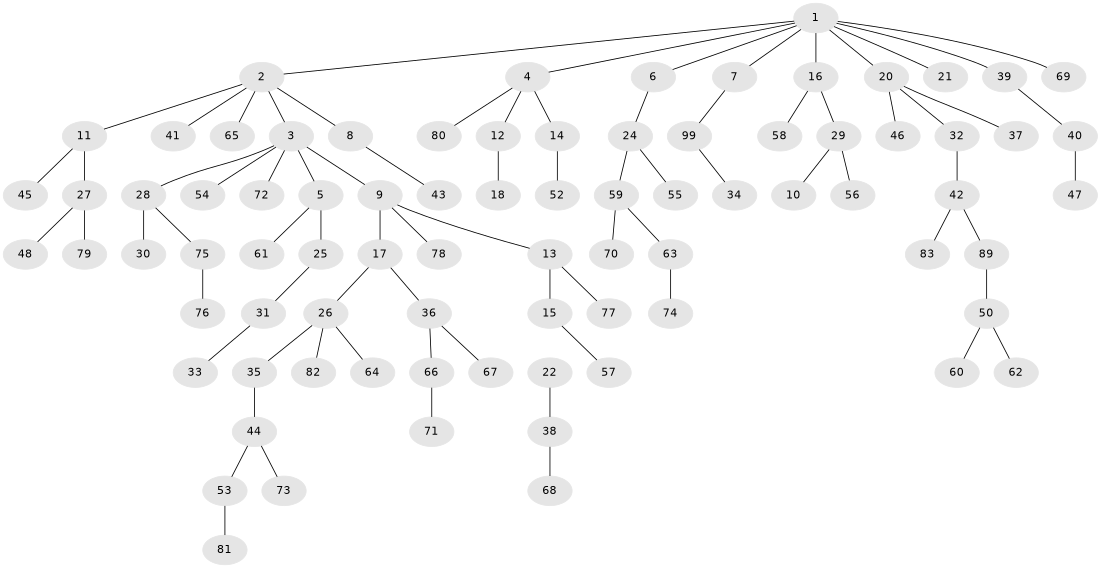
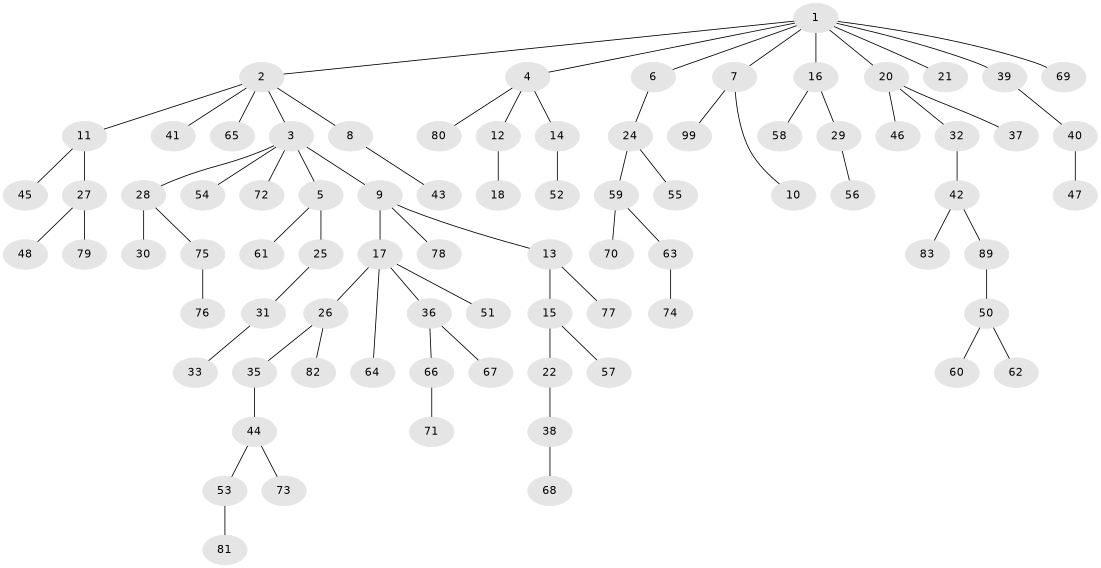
edge "29" -- "10": now "7" -- "10"
node "34": removed
node "51": added
edge "26" -- "64": now "17" -- "64"
edge "15" -- "22": added
